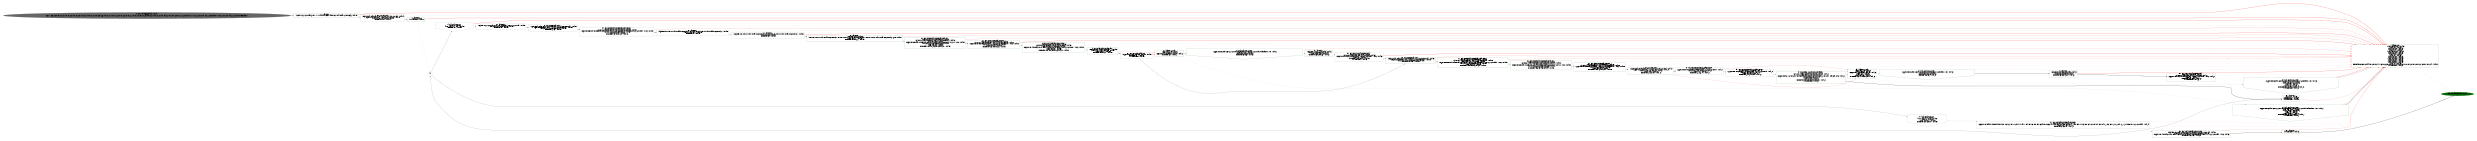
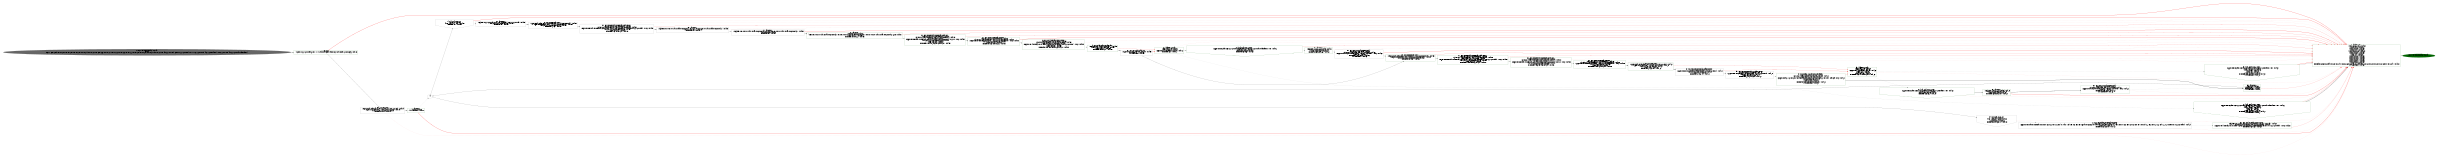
node "36:  method_body APPLY_ABSTRACTION; [line 51]": removed
